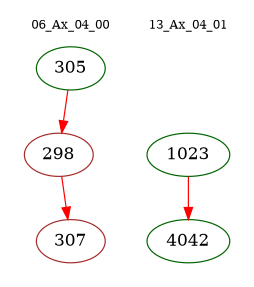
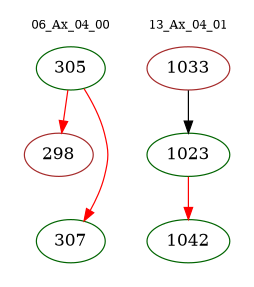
node "1033": added
edge "298" -> "307": now "305" -> "307"
node "307": color brown -> darkgreen
node "4042": label "4042" -> "1042"
